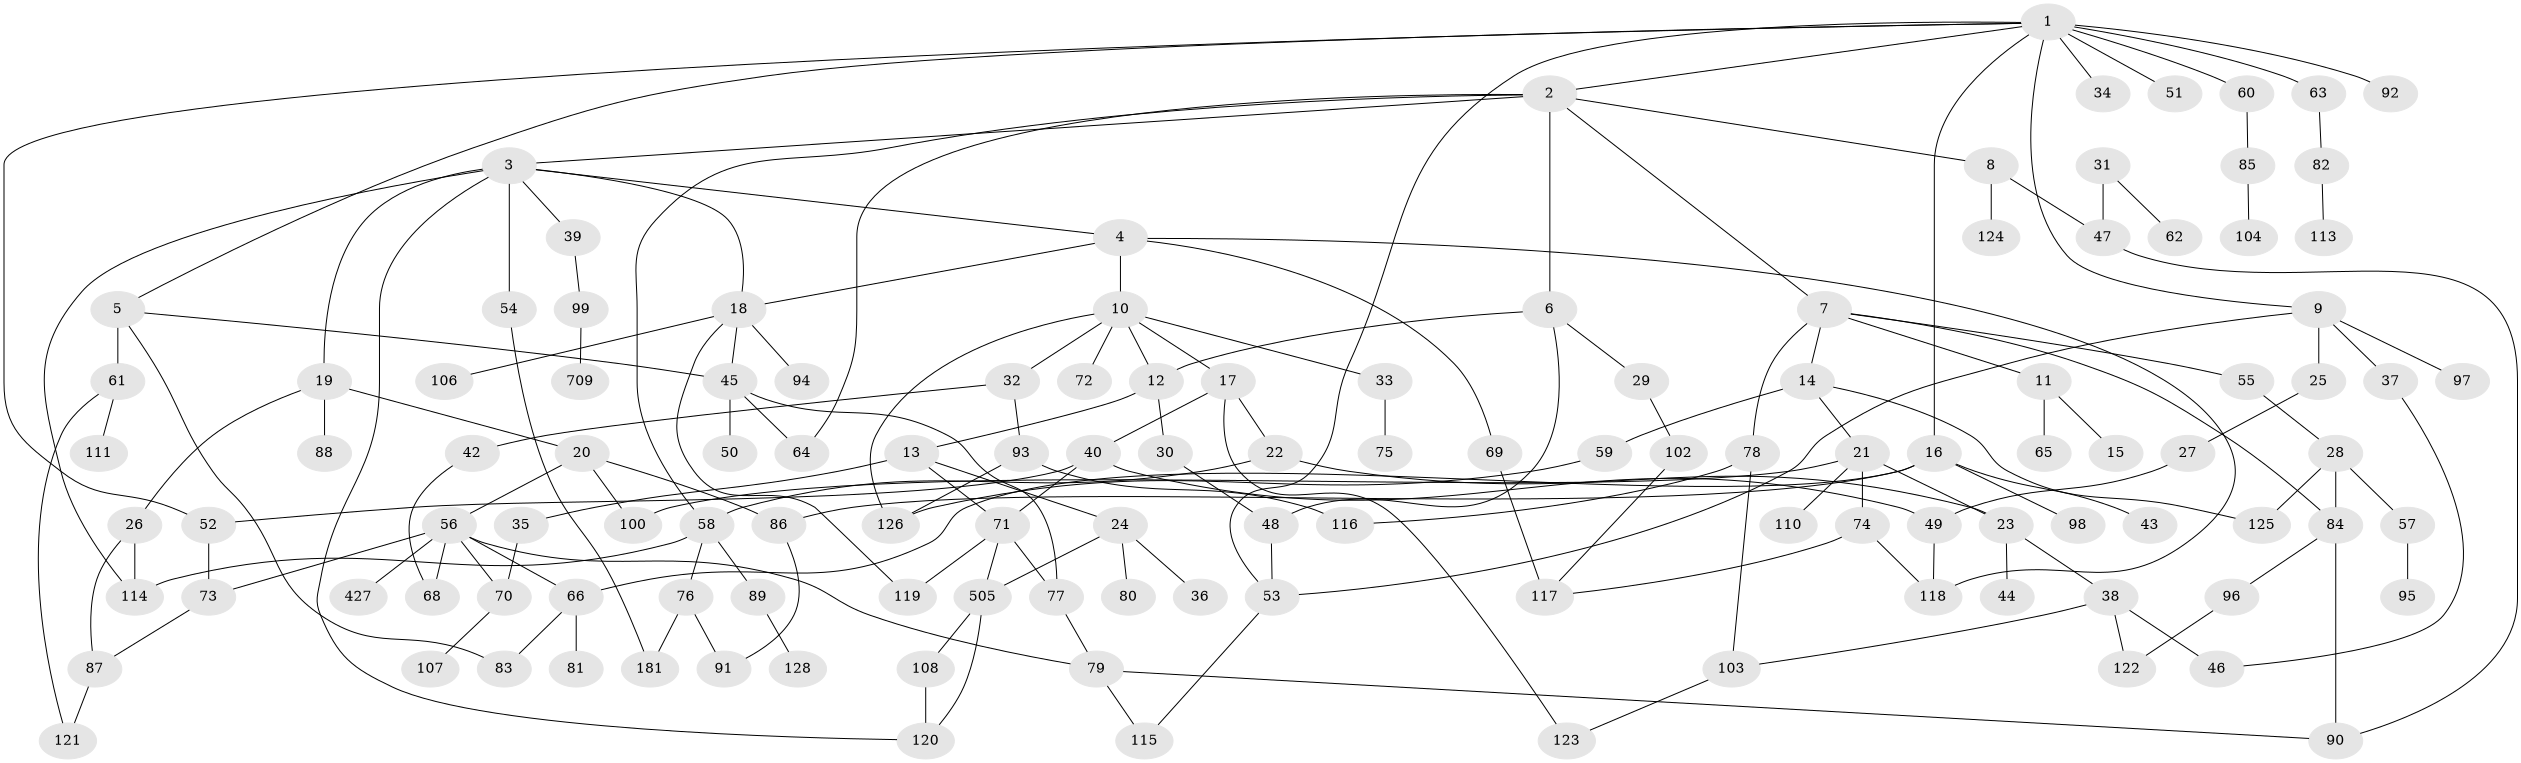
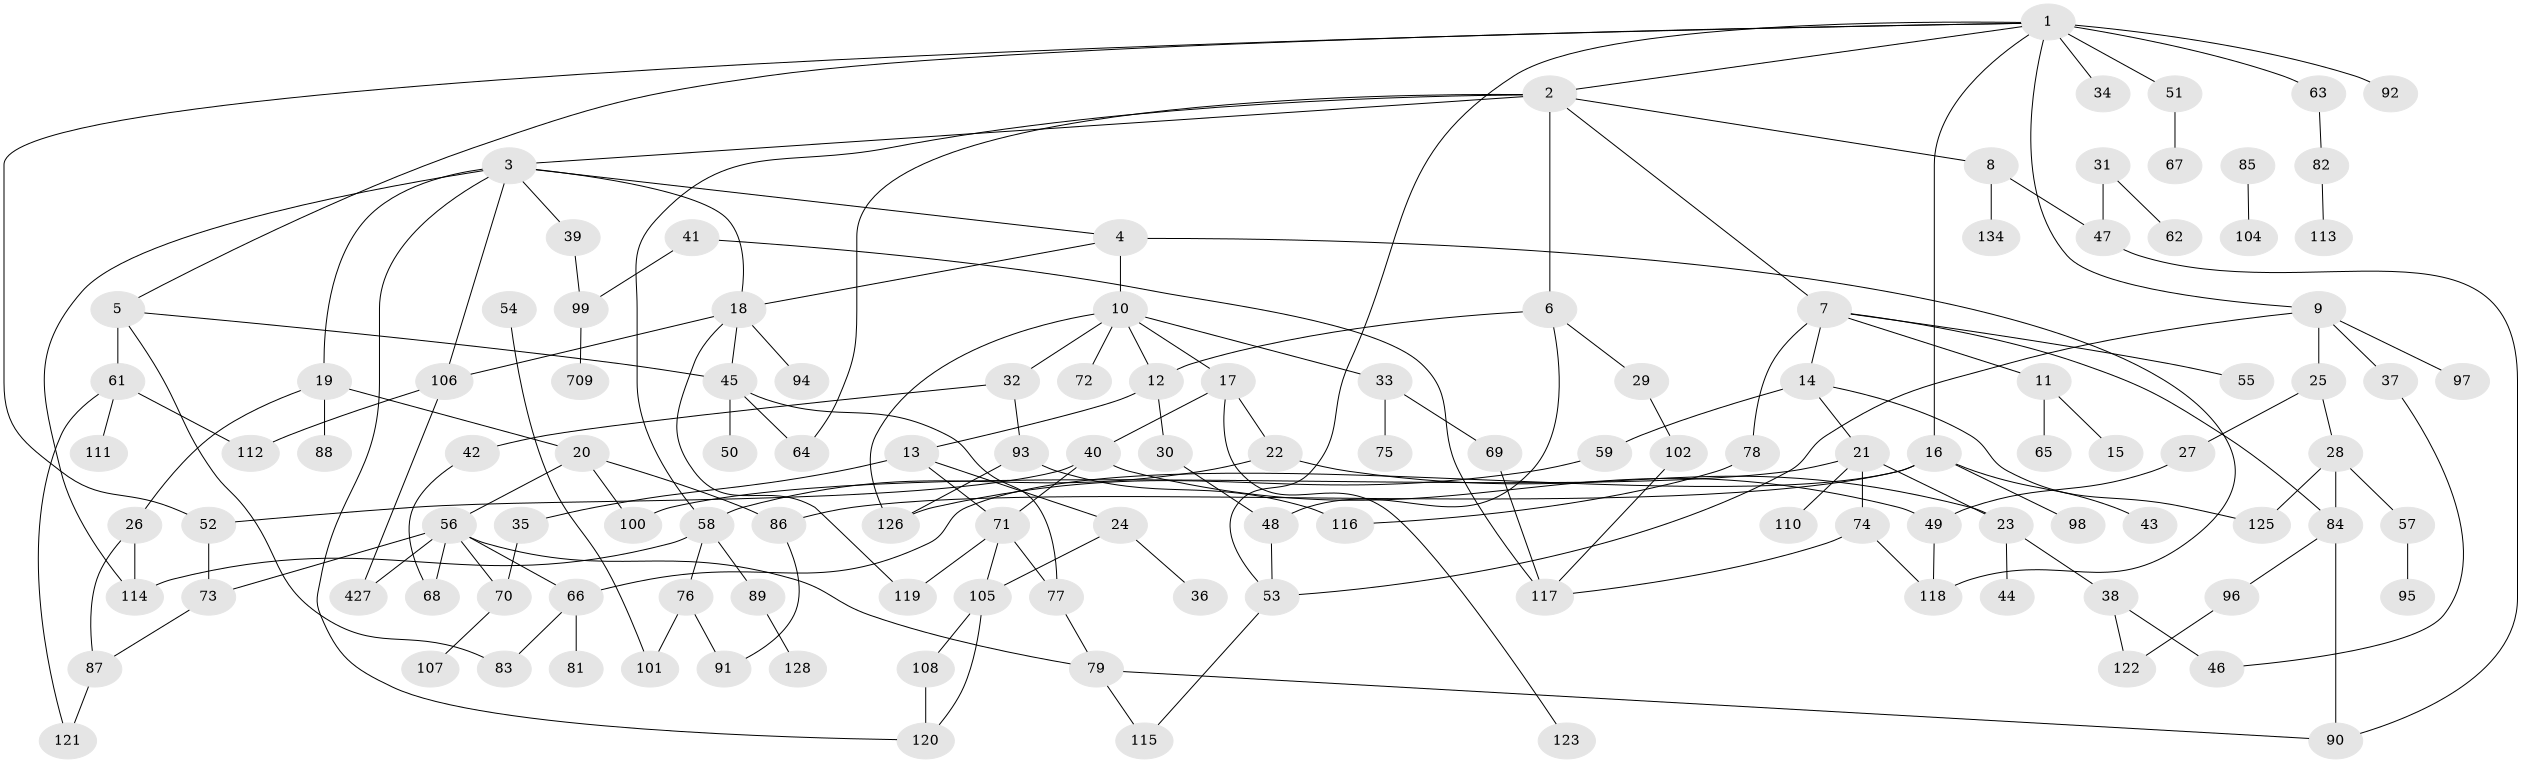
node "60": removed
node "67": added
edge "3" -- "54": now "3" -- "106"
node "41": added
node "124": label "124" -> "134"
edge "4" -- "69": now "33" -- "69"
edge "55" -- "28": now "25" -- "28"
node "112": added
edge "106" -- "427": added
node "505": label "505" -> "105"
node "80": removed
node "181": label "181" -> "101"
node "103": removed
